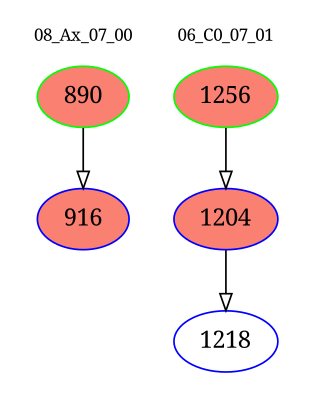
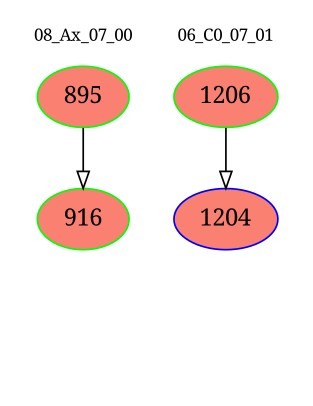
node "890": label "890" -> "895"
node "1256": label "1256" -> "1206"
node "916": color blue -> green
node "1218": removed
